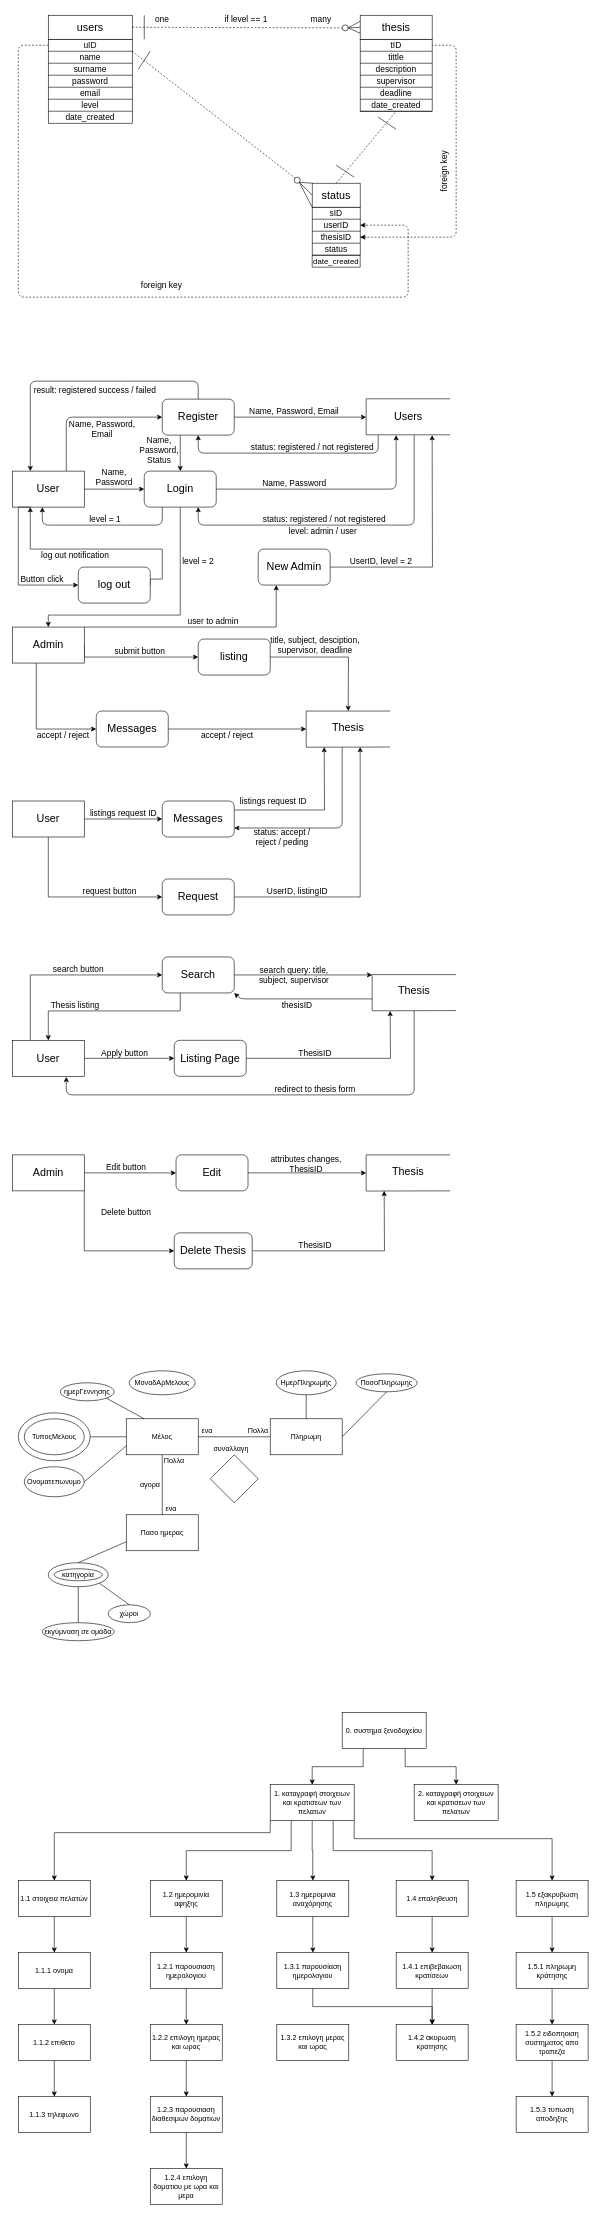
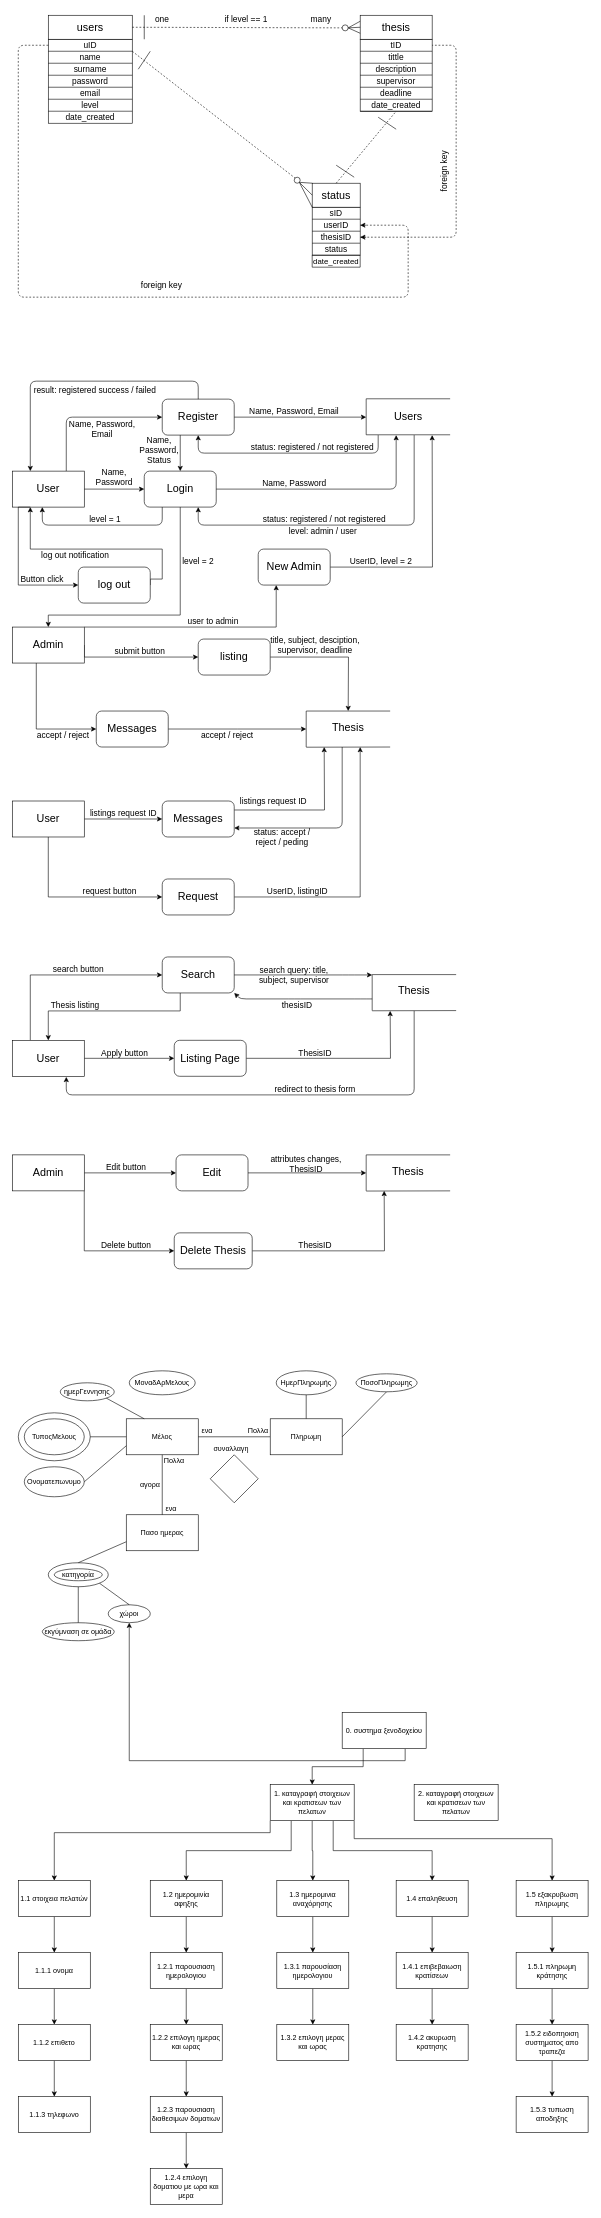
node "Delete button": moved (126, 1212) -> (126, 1245)
edge "0. συστημα ξενοδοχείου" -> "2. καταγραφή στοιχειων και κρατισεων των πελατων": now "0. συστημα ξενοδοχείου" -> "χώροι"
edge "1.3.1 παρουσίαση ημερολογιου" -> "1.4.2 ακυρωση κρατησης": now "1.3.1 παρουσίαση ημερολογιου" -> "1.3.2 επιλογη μερας και ωρας"
